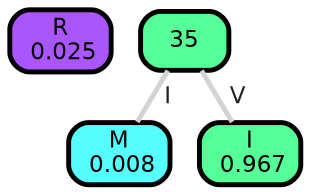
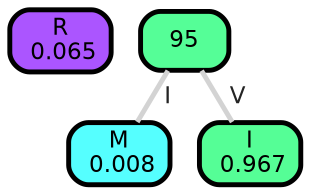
node "R 0.025": label "R 0.025" -> "R 0.065"
node "35": label "35" -> "95"
